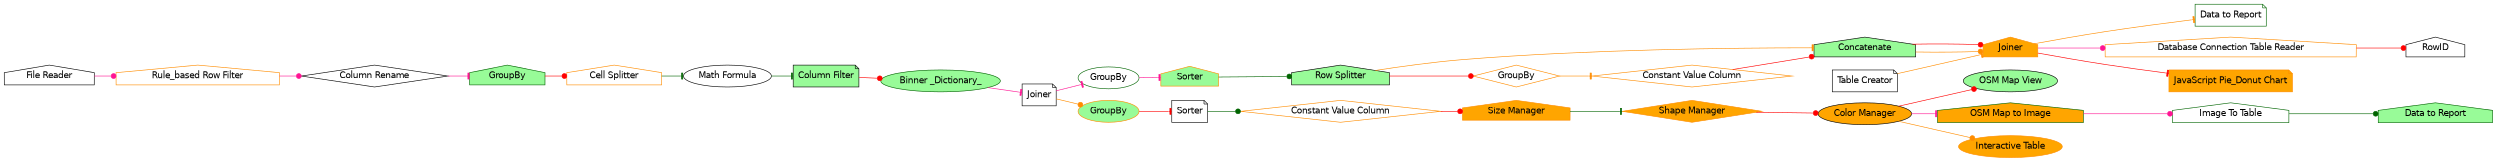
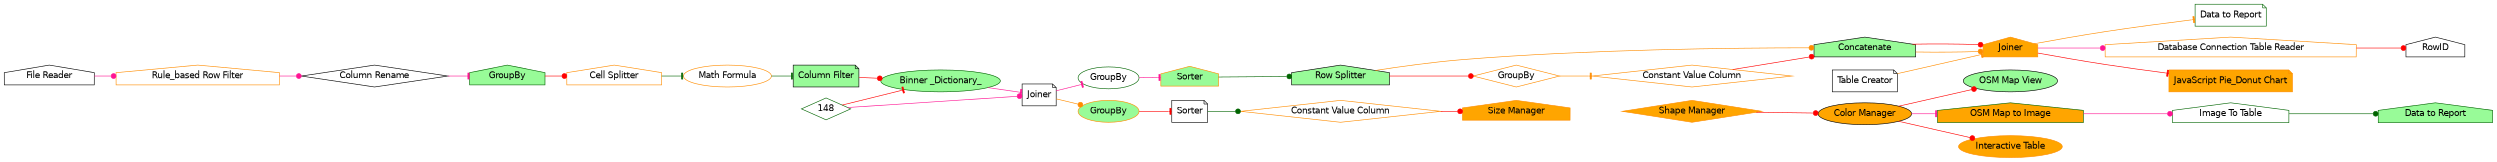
edge "Row Splitter" -> "Concatenate": arrowhead tee -> dot
node "Math Formula": color black -> darkorange
node "148": added
edge "Size Manager" -> "Shape Manager": removed
edge "Color Manager" -> "Interactive Table": color darkorange -> red
